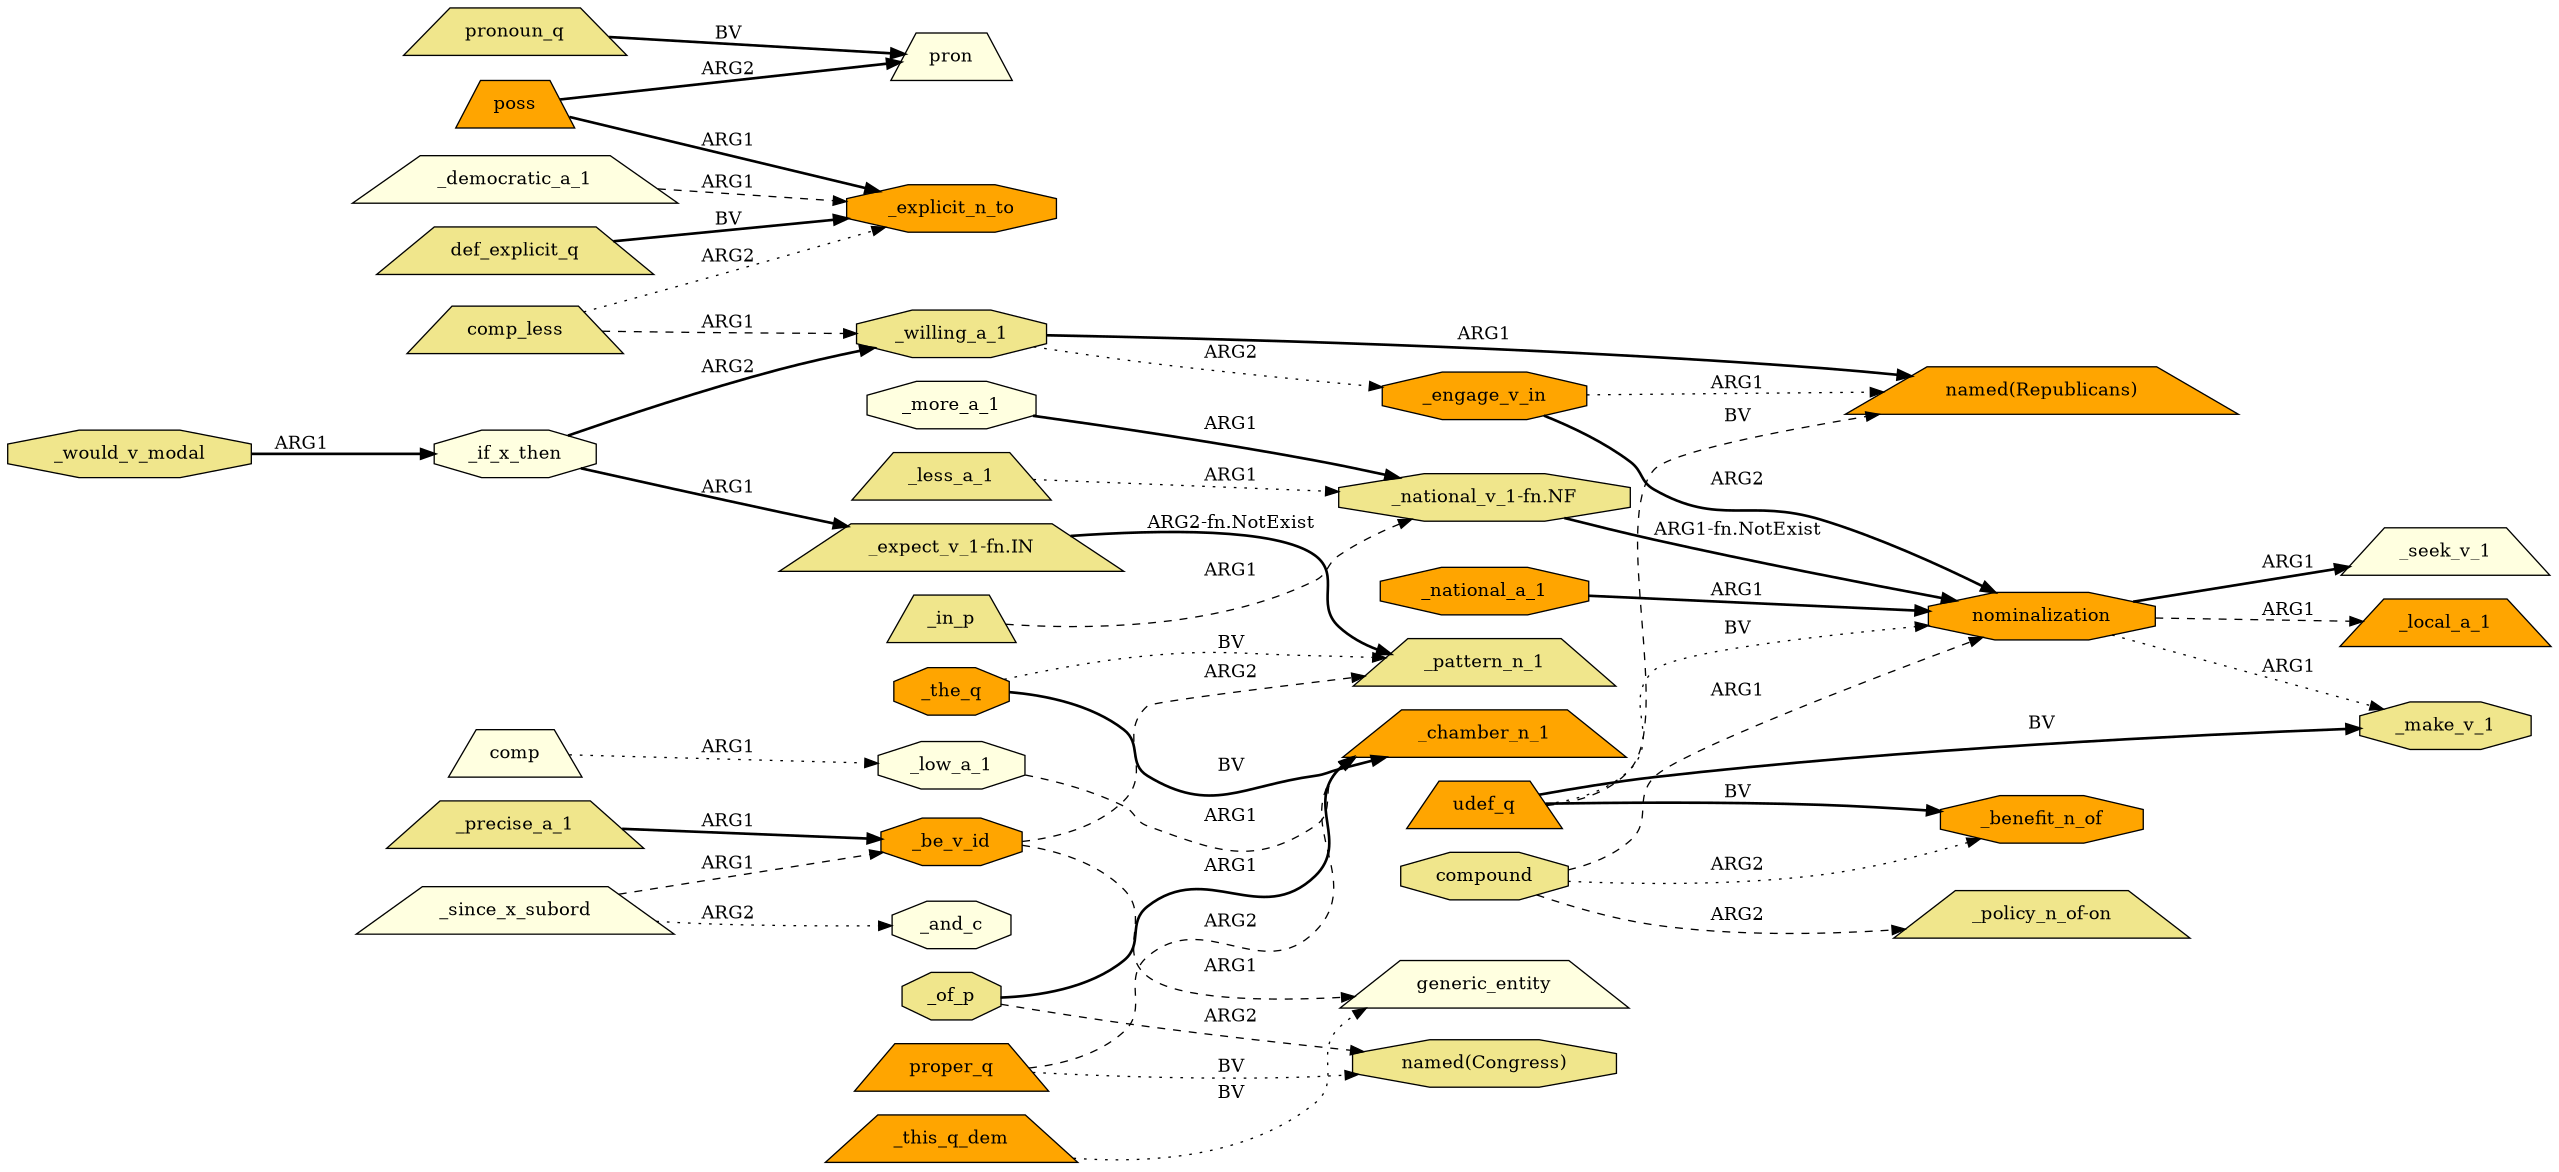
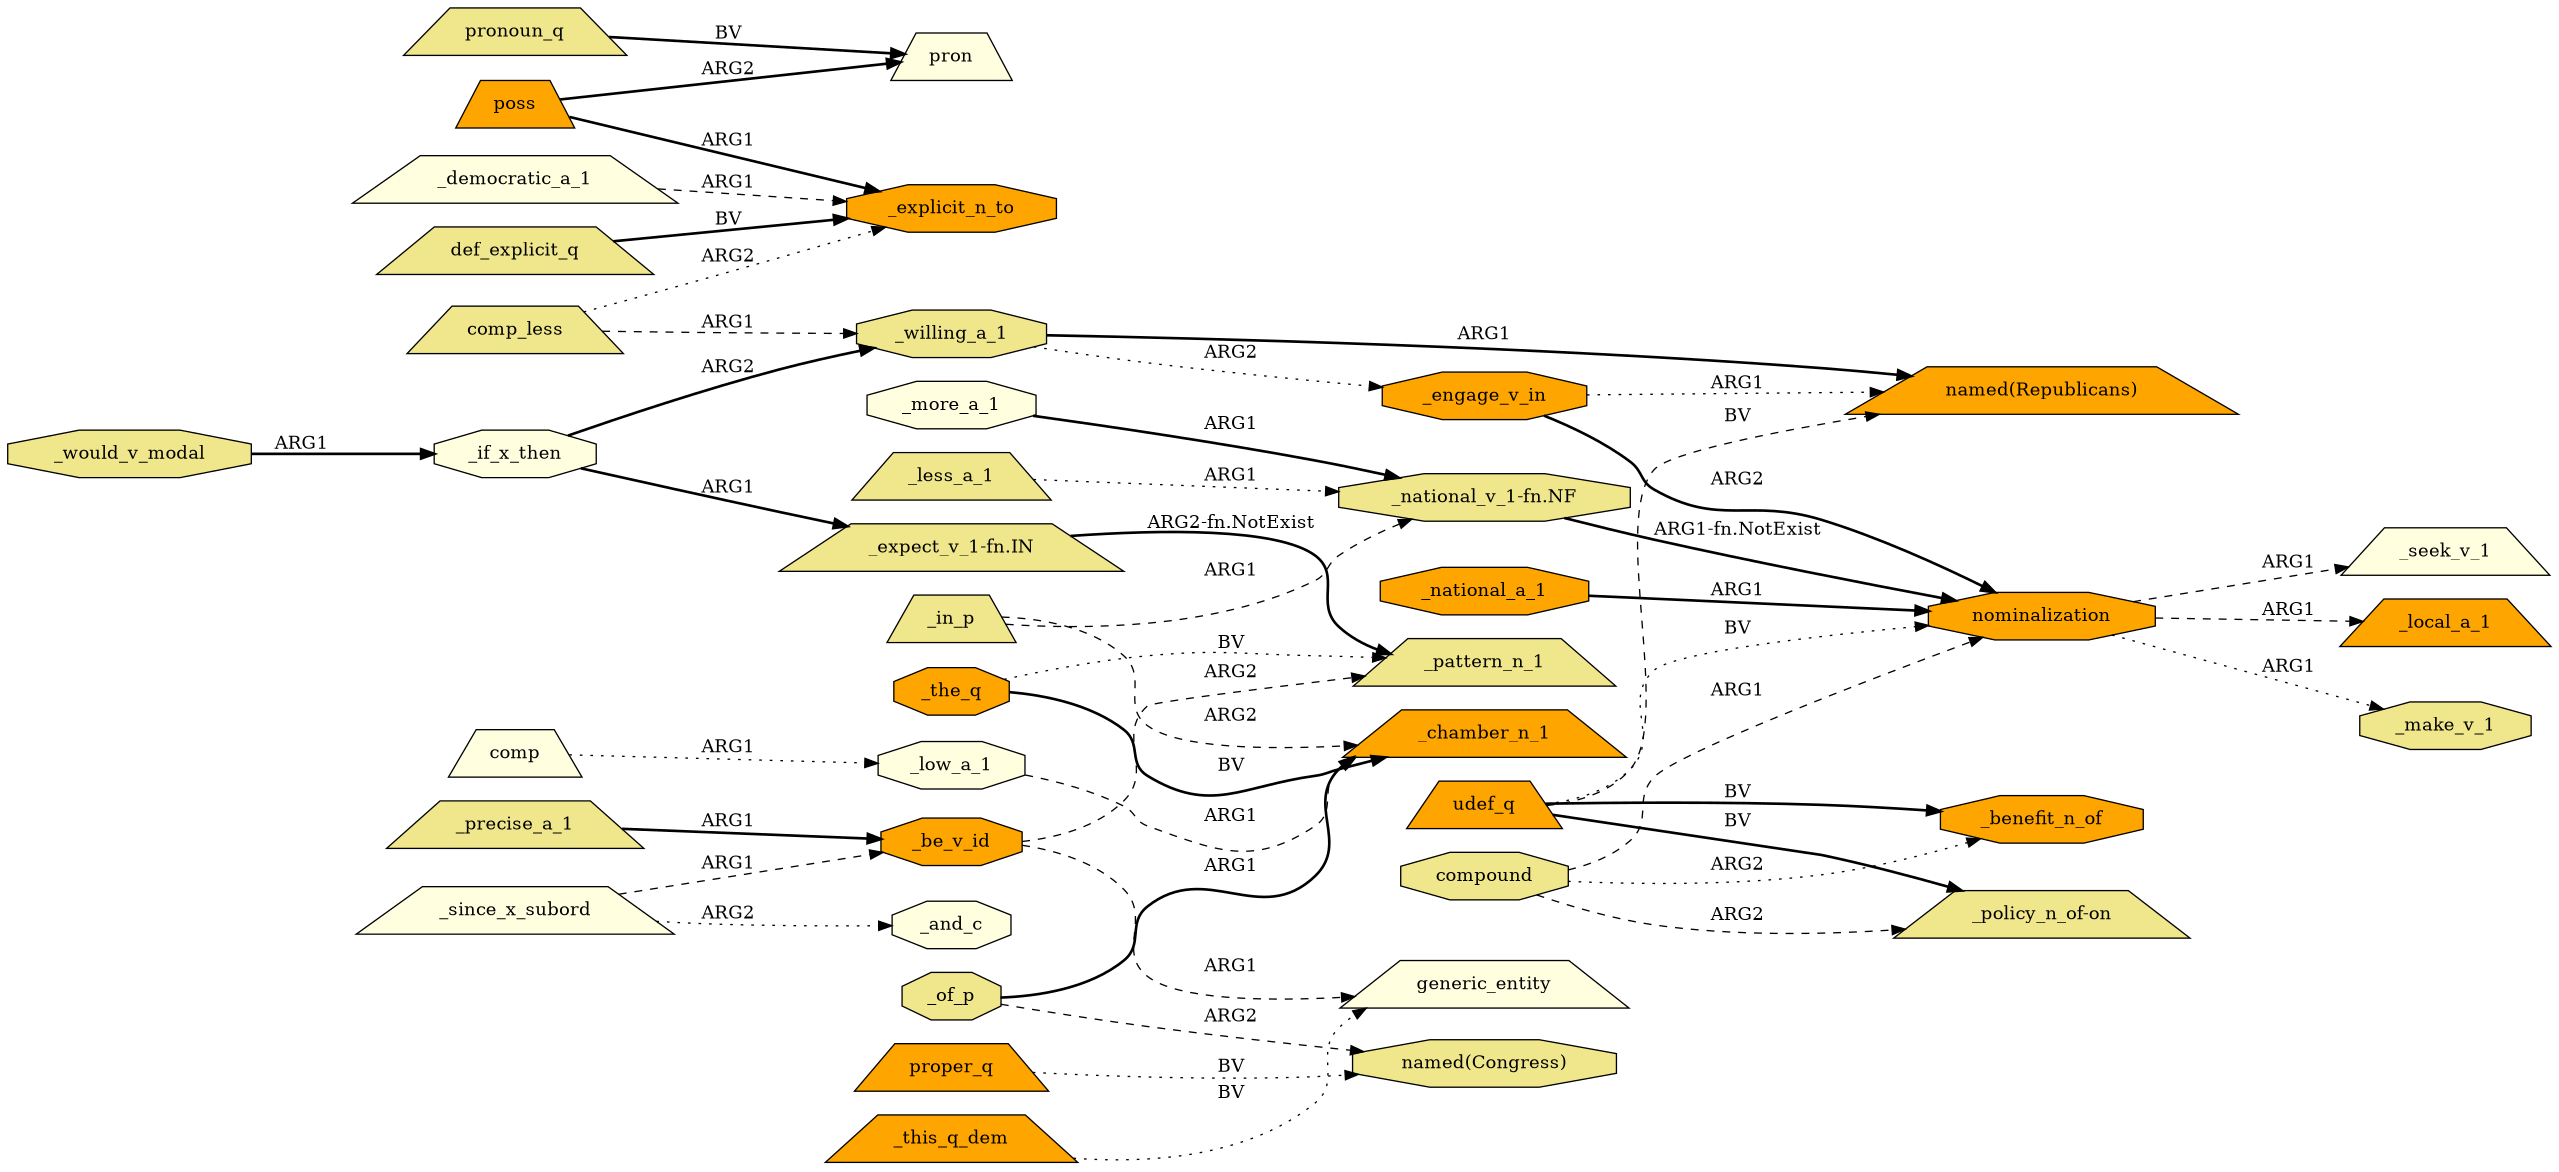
edge "nominalization" -> "_seek_v_1": style bold -> dashed
edge "udef_q" -> "_make_v_1": now "udef_q" -> "_policy_n_of-on"
edge "proper_q" -> "_chamber_n_1": now "_in_p" -> "_chamber_n_1"
